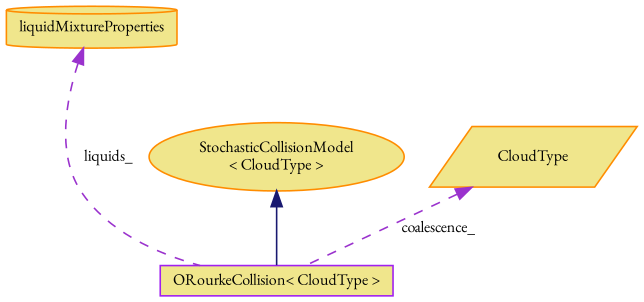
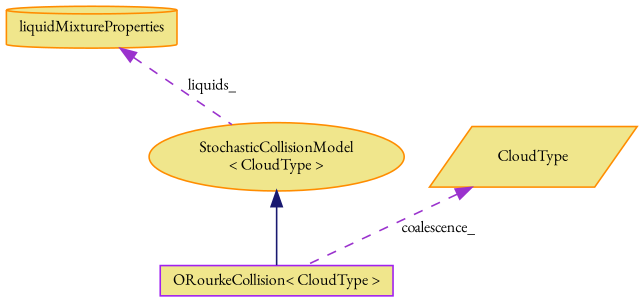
edge "ORourkeCollision< CloudType >" -> "liquidMixtureProperties": now "StochasticCollisionModel < CloudType >" -> "liquidMixtureProperties"
